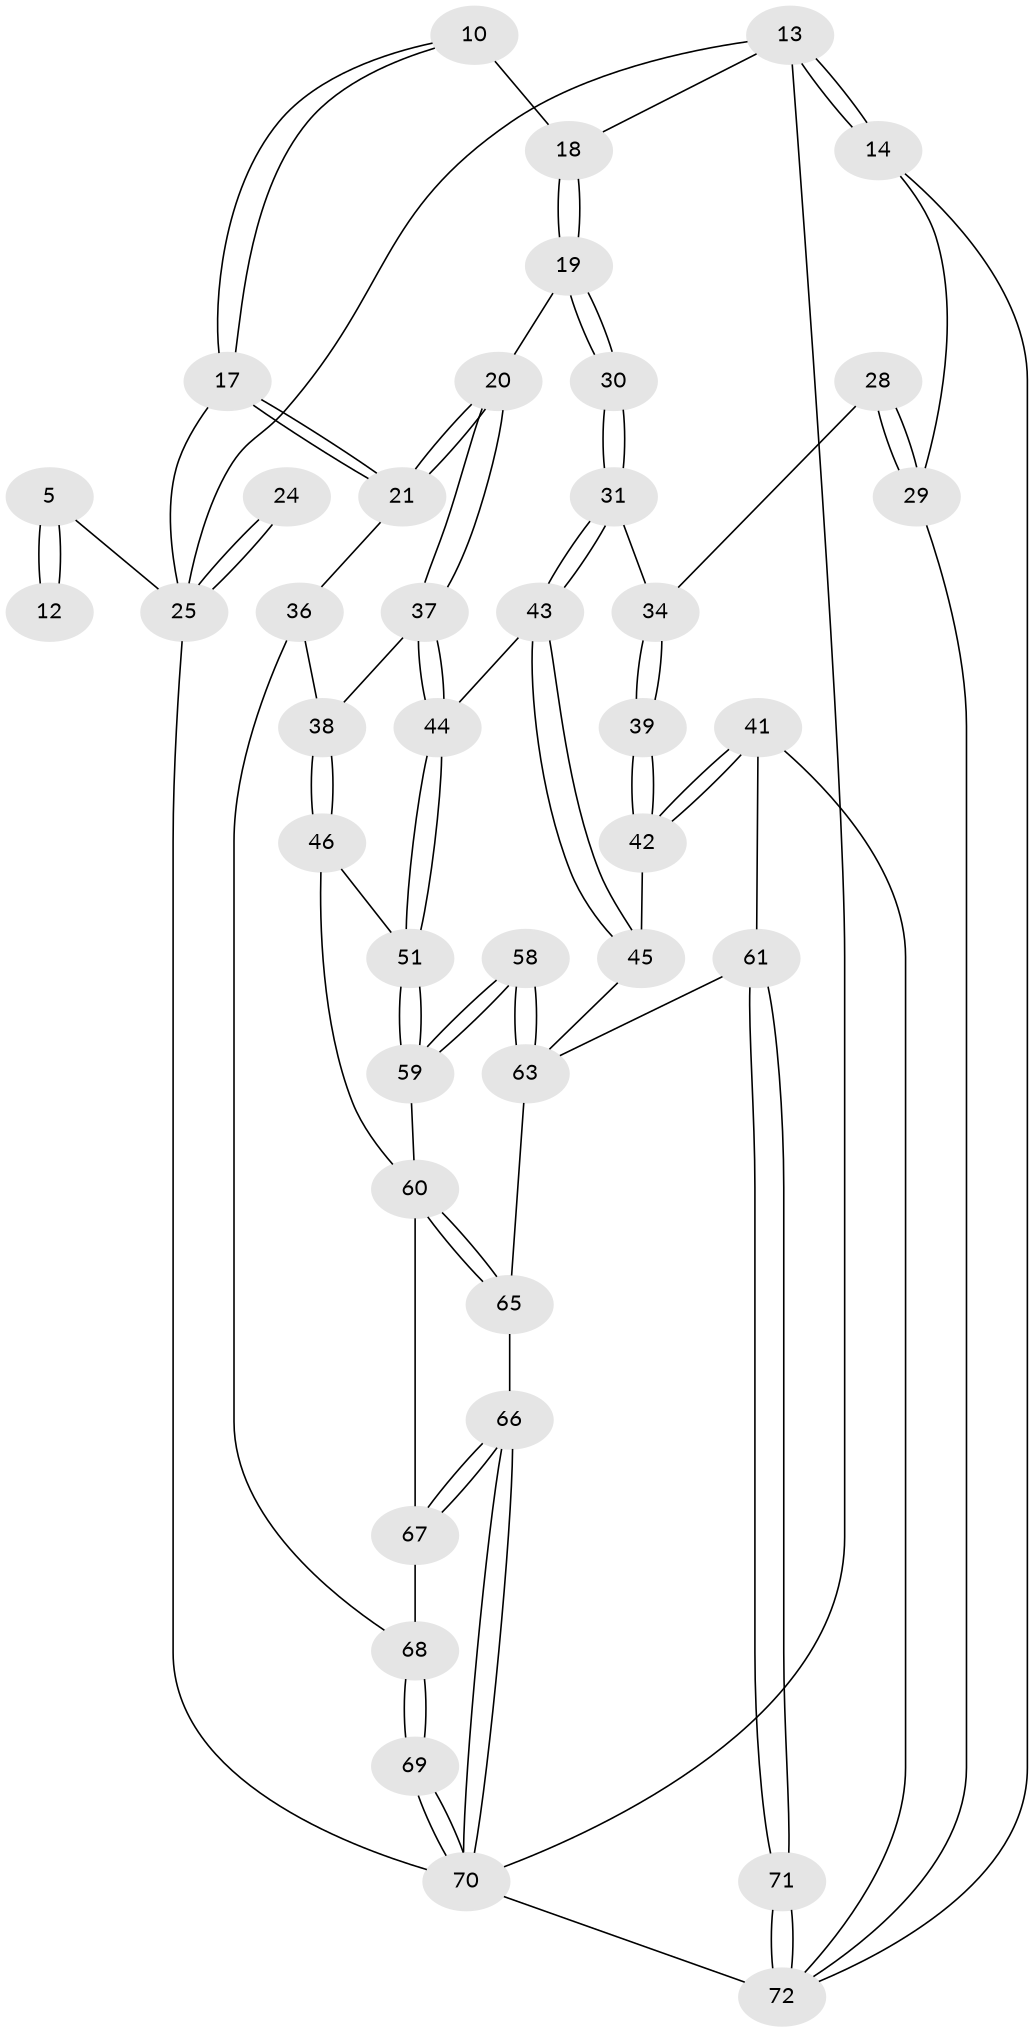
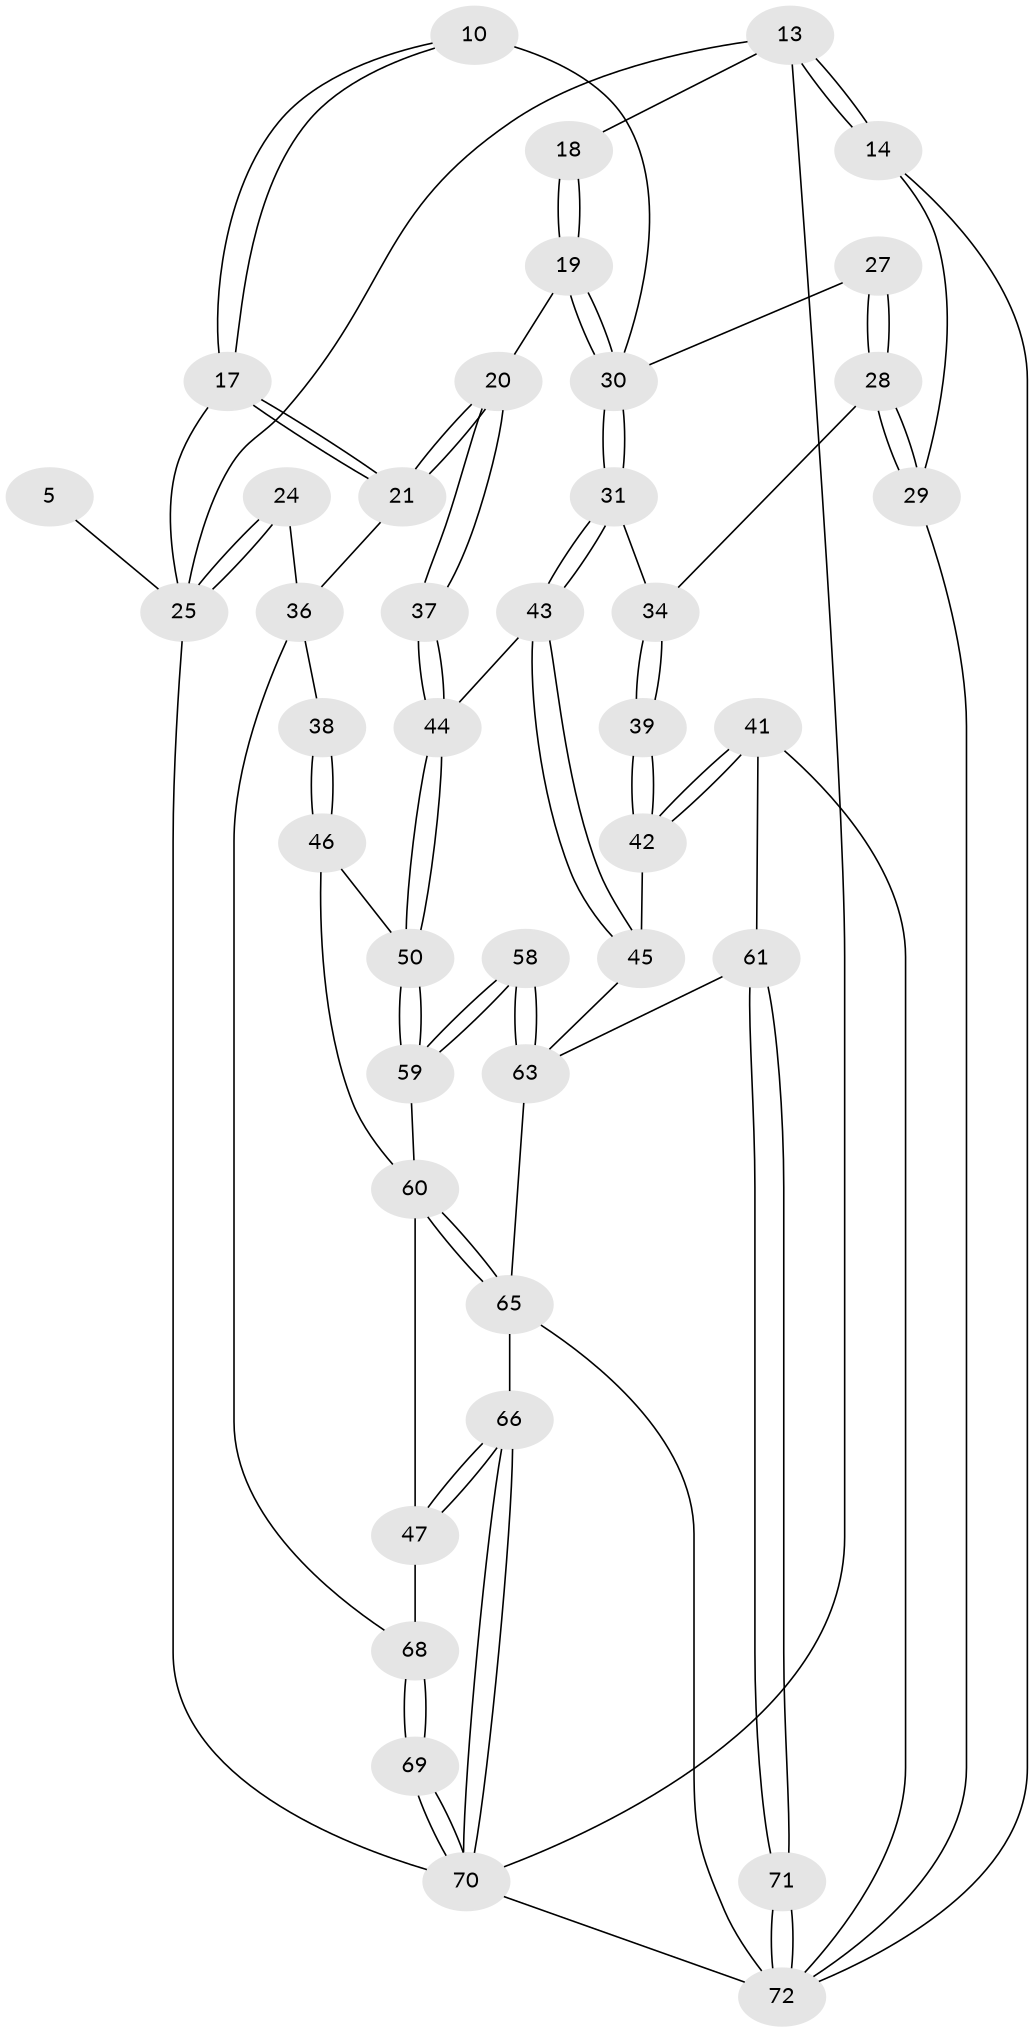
edge "10" -- "18": now "10" -- "30"
node "27": added
edge "24" -- "36": added
node "12": removed
edge "37" -- "38": removed
node "51": label "51" -> "50"
node "67": label "67" -> "47"
edge "65" -- "72": added
